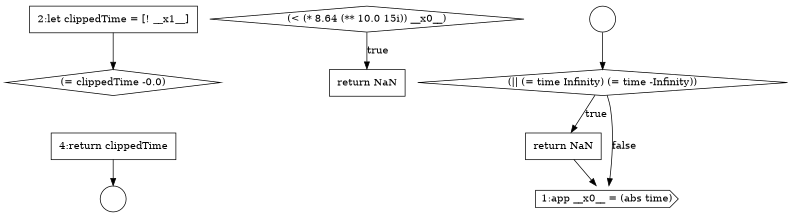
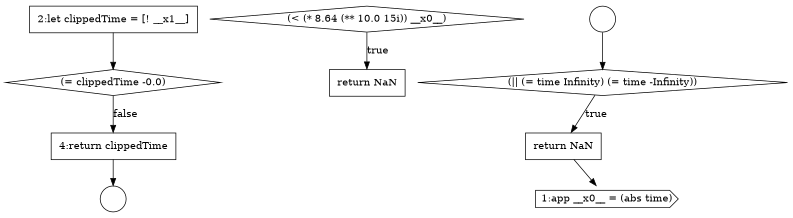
edge "(= clippedTime -0.0)" -> "4:return clippedTime": added, label "false"
edge "(|| (= time Infinity) (= time -Infinity))" -> "1:app __x0__ = (abs time)": removed, label "false"
